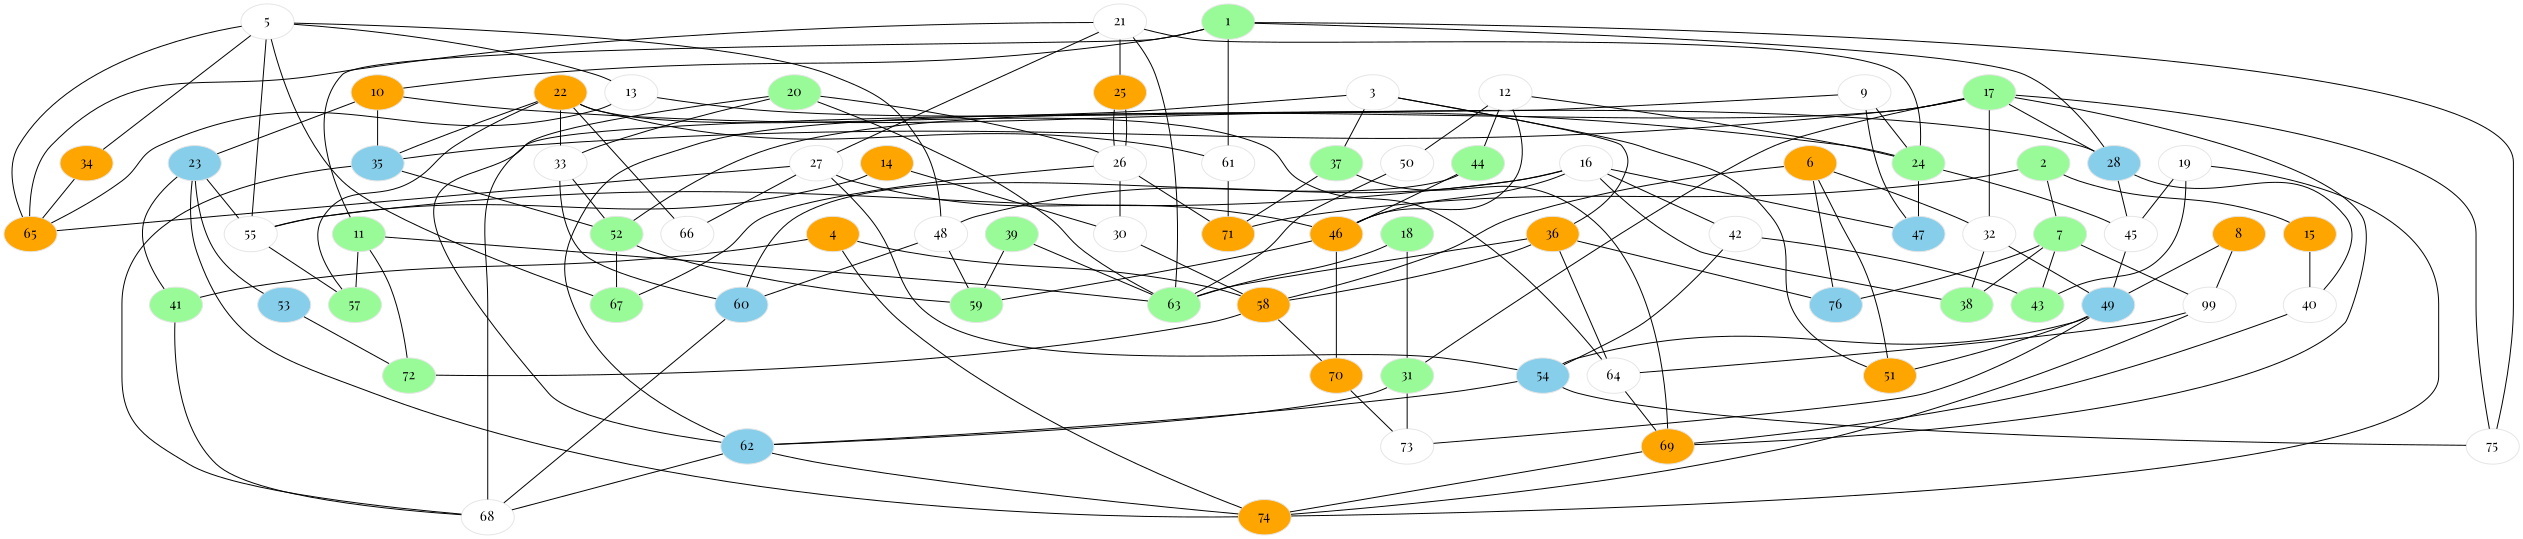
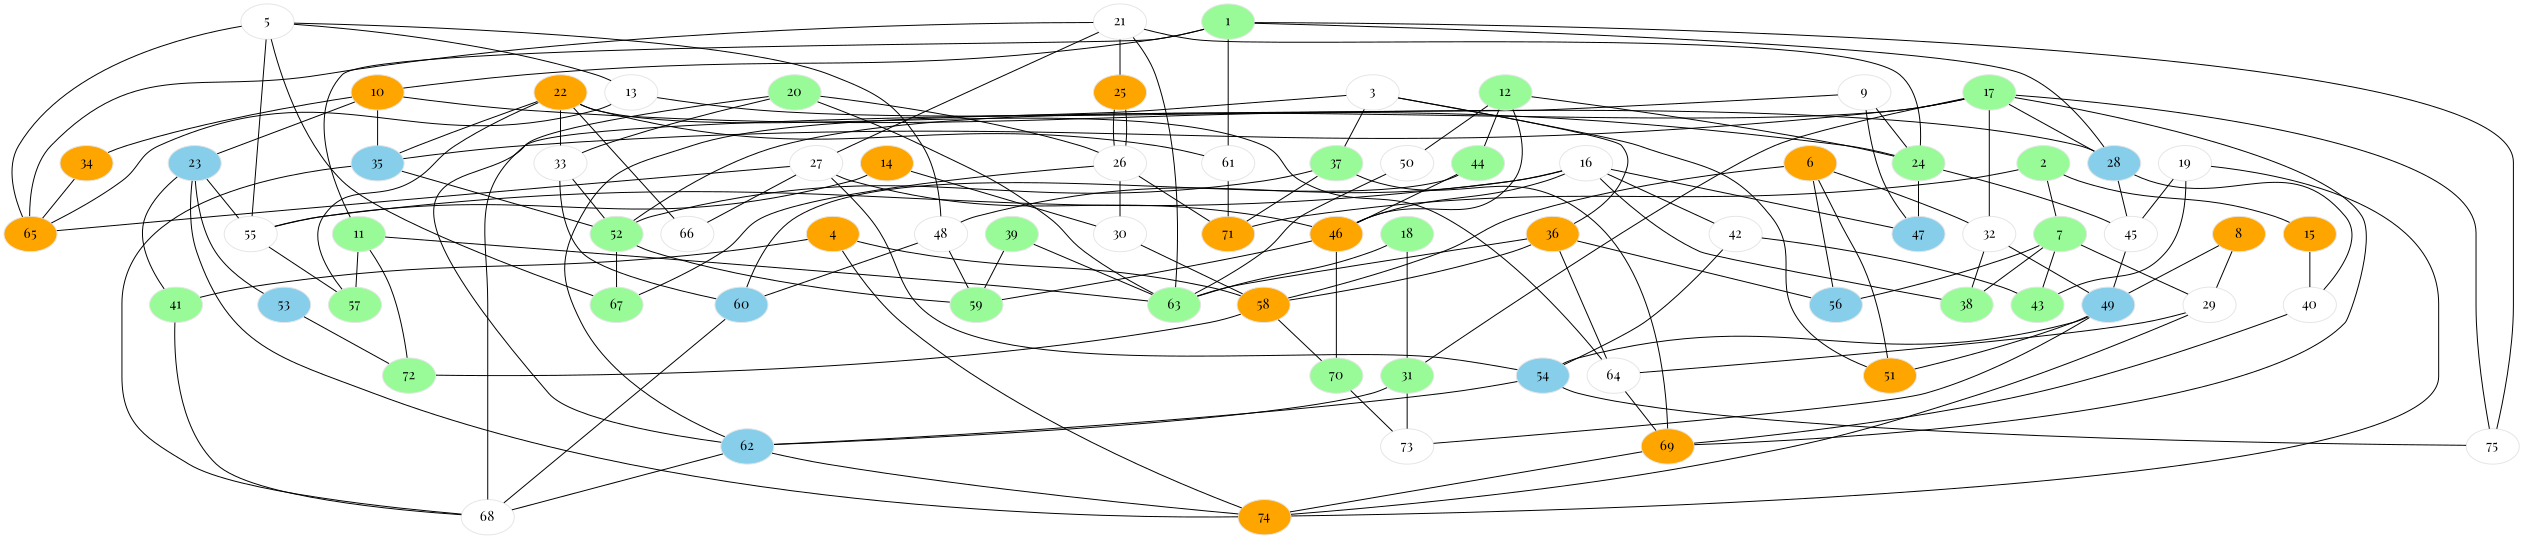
edge "5" -- "34": now "10" -- "34"
node "12": fillcolor white -> palegreen
edge "37" -- "52": added
node "76": label "76" -> "56"
node "99": label "99" -> "29"
node "70": fillcolor orange -> palegreen
